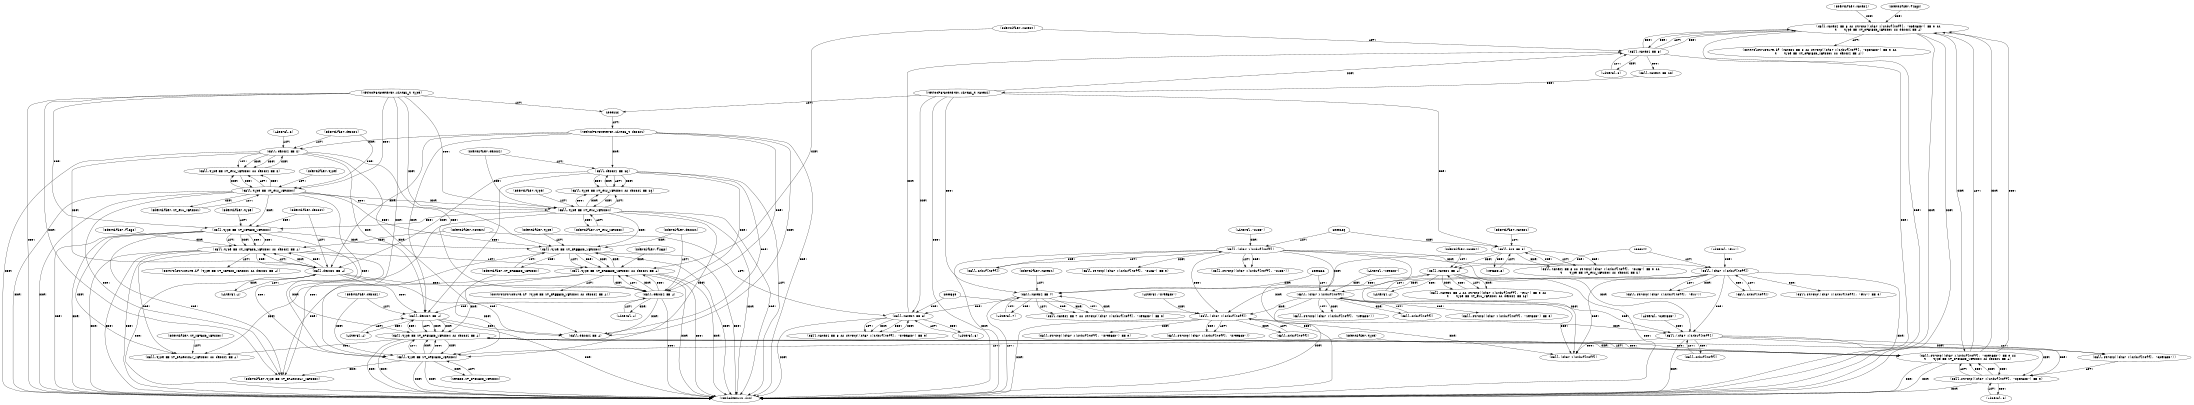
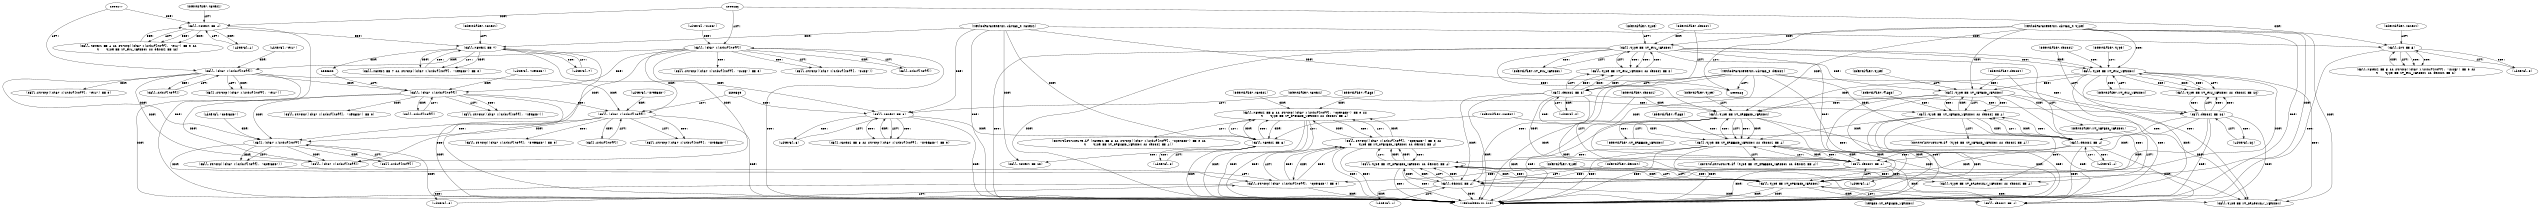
edge "(Call,namesz == 10)" -> "(MethodParameterIn,uint32_t namesz)": reversed
edge "(Call,descsz == 2)" -> "(Call,descsz == 16)": added, label "DDG:"
edge "(MethodParameterIn,uint32_t namesz)" -> "1000116": label "AST: " -> "DDG: "
edge "(Call,descsz == 2)" -> "(Literal,2)": added, label "CFG:"
edge "1000116" -> "(MethodParameterIn,uint32_t descsz)": reversed
edge "(MethodParameterIn,uint32_t descsz)" -> "(Call,descsz == 2)": label "DDG: " -> "AST: "
node "(Literal,16)": added
edge "(MethodParameterIn,uint32_t descsz)" -> "(Call,descsz == 16)": label "DDG: " -> "CFG: "
edge "(Call,type == NT_NETBSD_VERSION && descsz == 4)" -> "(Call,type == NT_FREEBSD_VERSION && descsz == 4)": label "AST: " -> "DDG: "
edge "1000177" -> "(Call,namesz == 4)": label "DDG: " -> "CFG: "
edge "(Call,int == 5)" -> "(Call,namesz == 4)": now "1000136" -> "(Call,namesz == 4)"
node "(NetBSD,5)": label "(NetBSD,5)" -> "(Literal,5)"
edge "(Call,type == NT_NETBSD_VERSION)" -> "(Call,type == NT_DRAGONFLY_VERSION && descsz == 4)": now "(Call,type == NT_NETBSD_VERSION)" -> "(Identifier,NT_NETBSD_VERSION)"
edge "(Call,type == NT_NETBSD_VERSION && descsz == 4)" -> "(Call,type == NT_OPENBSD_VERSION && descsz == 4)": removed, label "DDG:"
edge "(Call,descsz == 16)" -> "(MethodReturn,int)": label "AST: " -> "DDG: "
edge "1000322" -> "(Call,namesz == 7)": reversed
node "1000360": label "1000360" -> "1200360"
edge "(Identifier,NT_FREEBSD_VERSION)" -> "(Call,type == NT_OPENBSD_VERSION)": now "(Call,type == NT_FREEBSD_VERSION)" -> "(Call,type == NT_OPENBSD_VERSION)"
edge "(Call,namesz == 7)" -> "(MethodReturn,int)": label "AST: " -> "DDG: "
node "(Identifier,type == NT_DRAGONFLY_VERSION)": label "(Identifier,type == NT_DRAGONFLY_VERSION)" -> "(Call,type == NT_DRAGONFLY_VERSION)"
